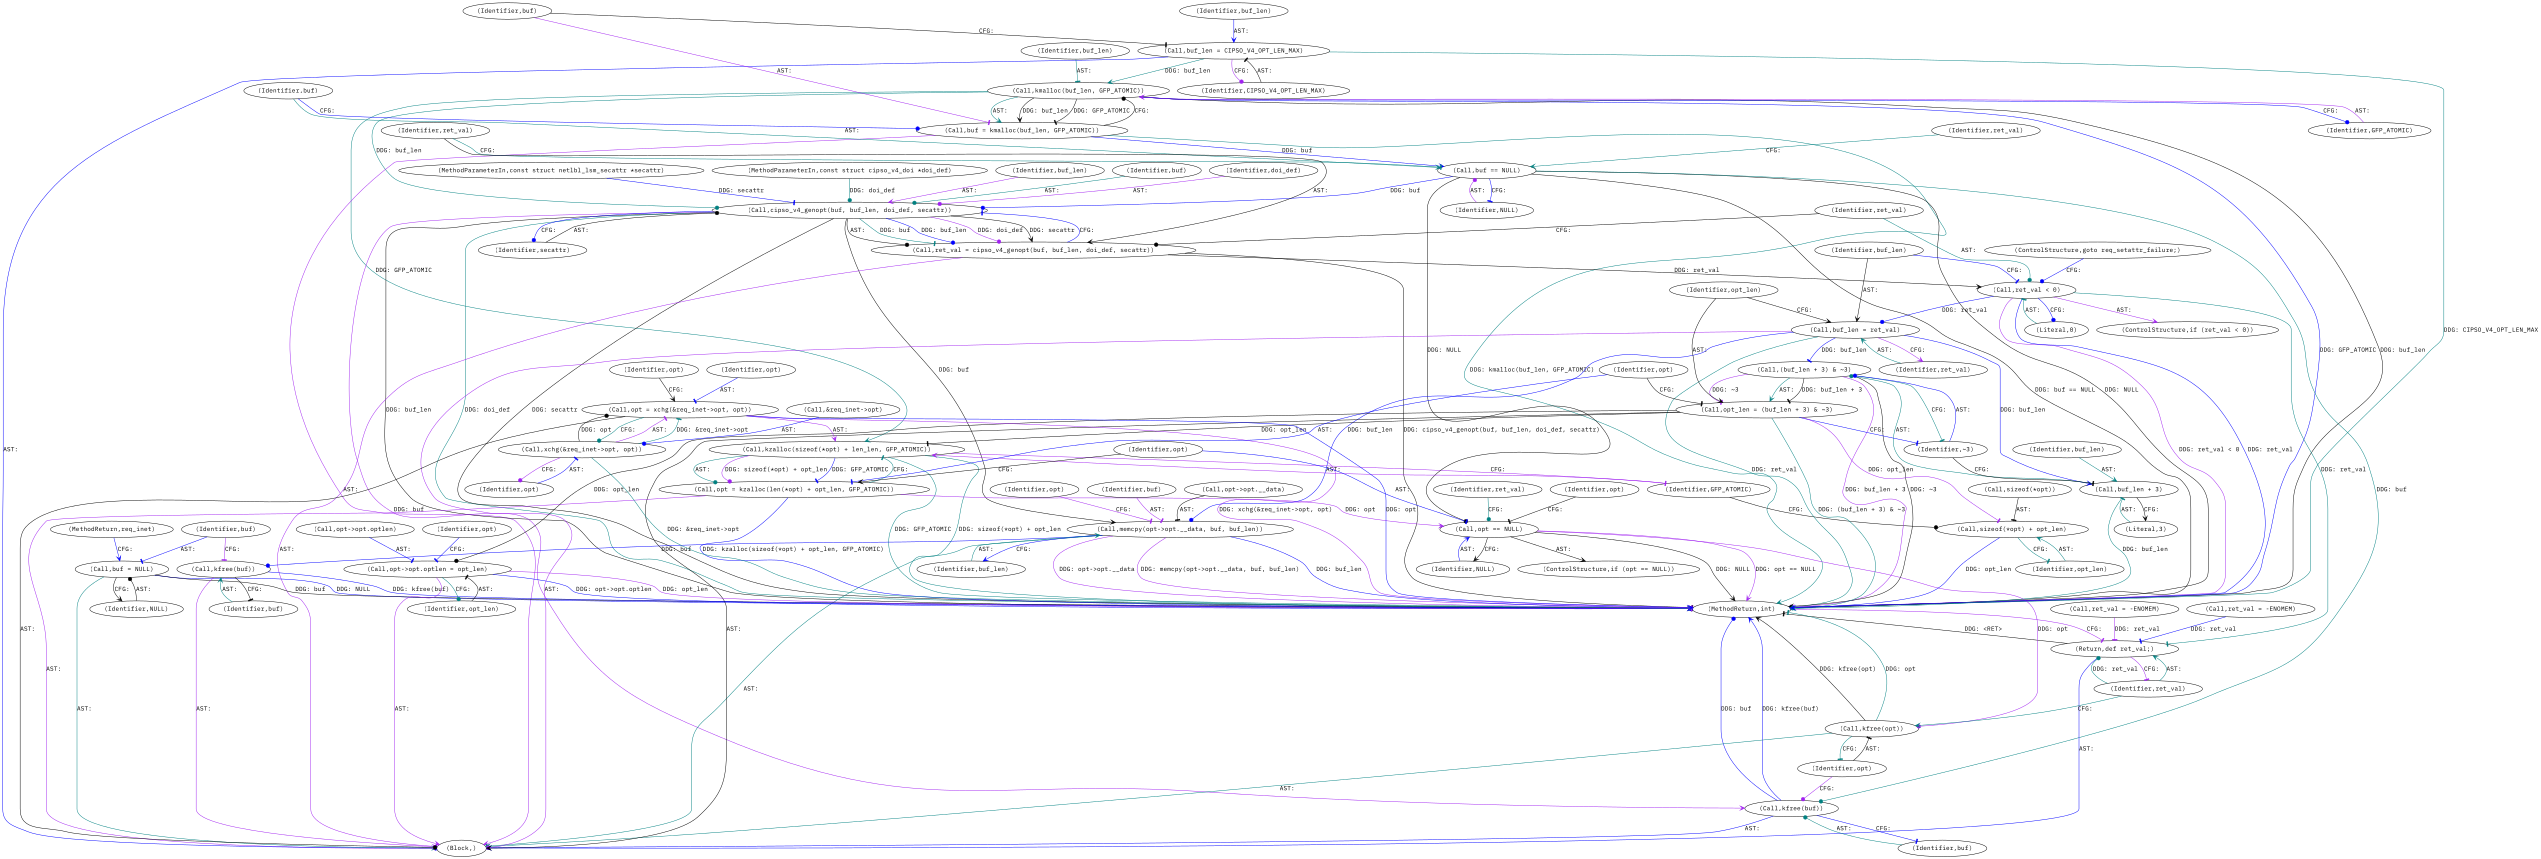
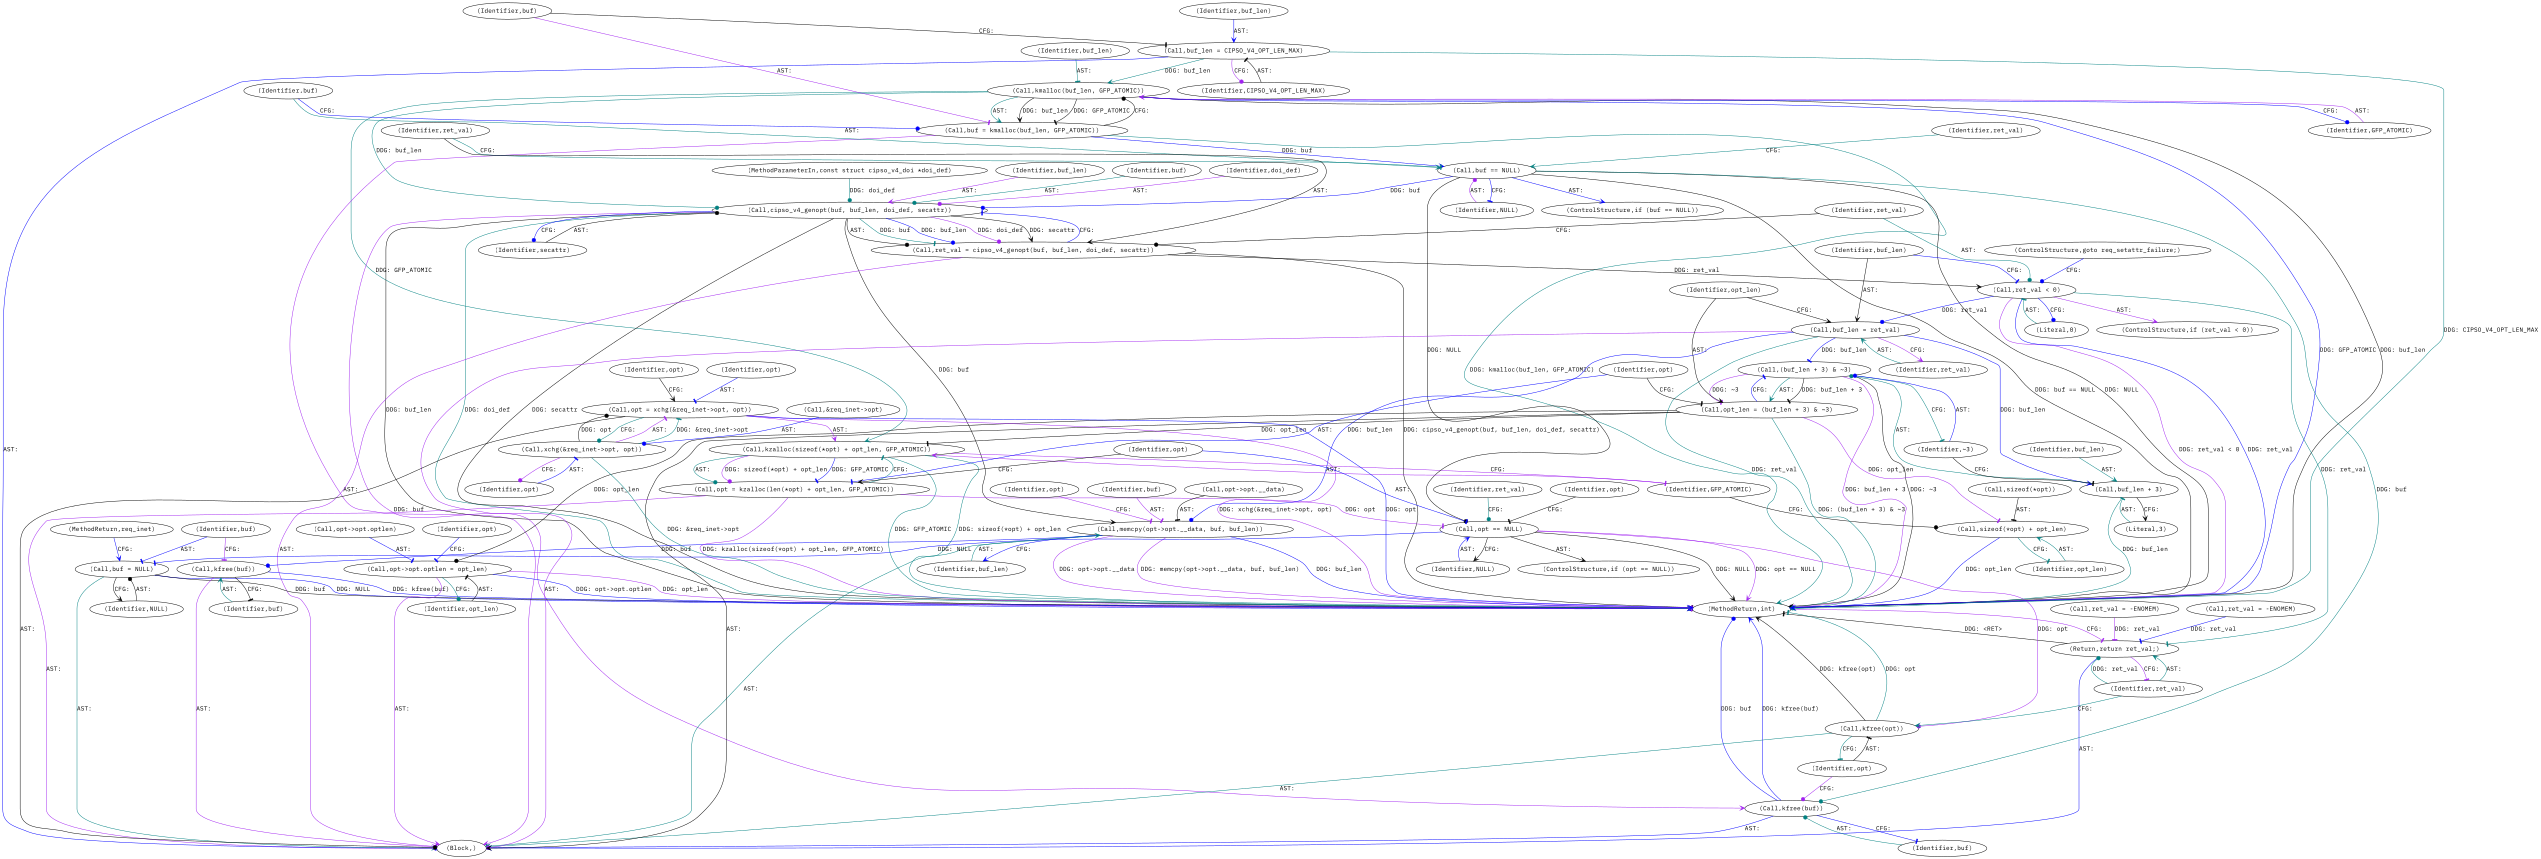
node "(MethodParameterIn,const struct netlbl_lsm_secattr *secattr)": removed
node "(ControlStructure,if (buf == NULL))": added
edge "(Call,opt_len = (buf_len + 3) & ~3)" -> "(Identifier,~3)": now "(Call,opt_len = (buf_len + 3) & ~3)" -> "(Call,(buf_len + 3) & ~3)"
node "(Call,kzalloc(sizeof(*opt) + len_len, GFP_ATOMIC))": label "(Call,kzalloc(sizeof(*opt) + len_len, GFP_ATOMIC))" -> "(Call,kzalloc(sizeof(*opt) + opt_len, GFP_ATOMIC))"
edge "(Call,opt = kzalloc(len(*opt) + opt_len, GFP_ATOMIC))" -> "(Call,opt == NULL)": arrowhead vee -> tee
edge "(Call,opt == NULL)" -> "(Call,buf = NULL)": added, label "DDG: NULL"
edge "(Call,opt = kzalloc(len(*opt) + opt_len, GFP_ATOMIC))" -> "(MethodReturn,int)": color blue -> purple
node "(Return,def ret_val;)": label "(Return,def ret_val;)" -> "(Return,return ret_val;)"
